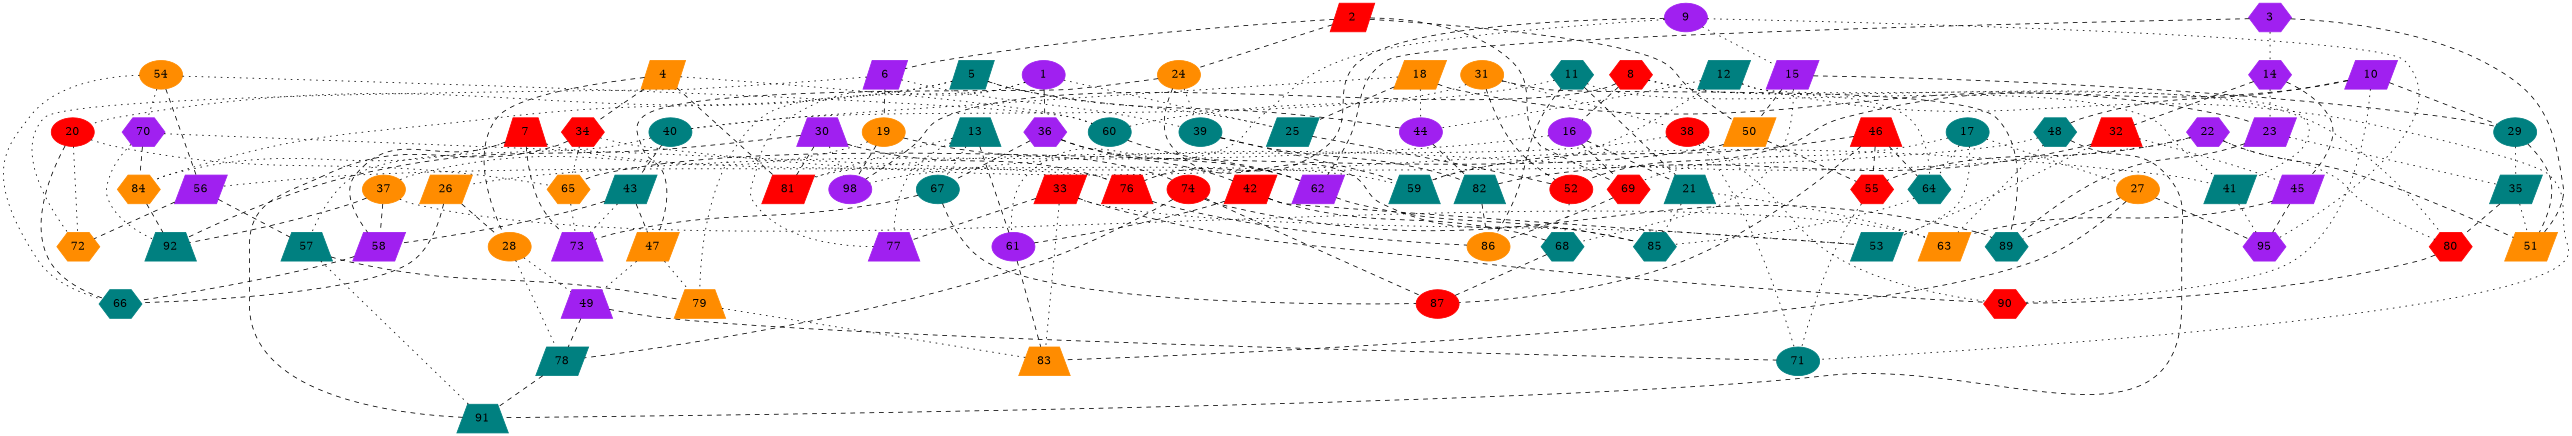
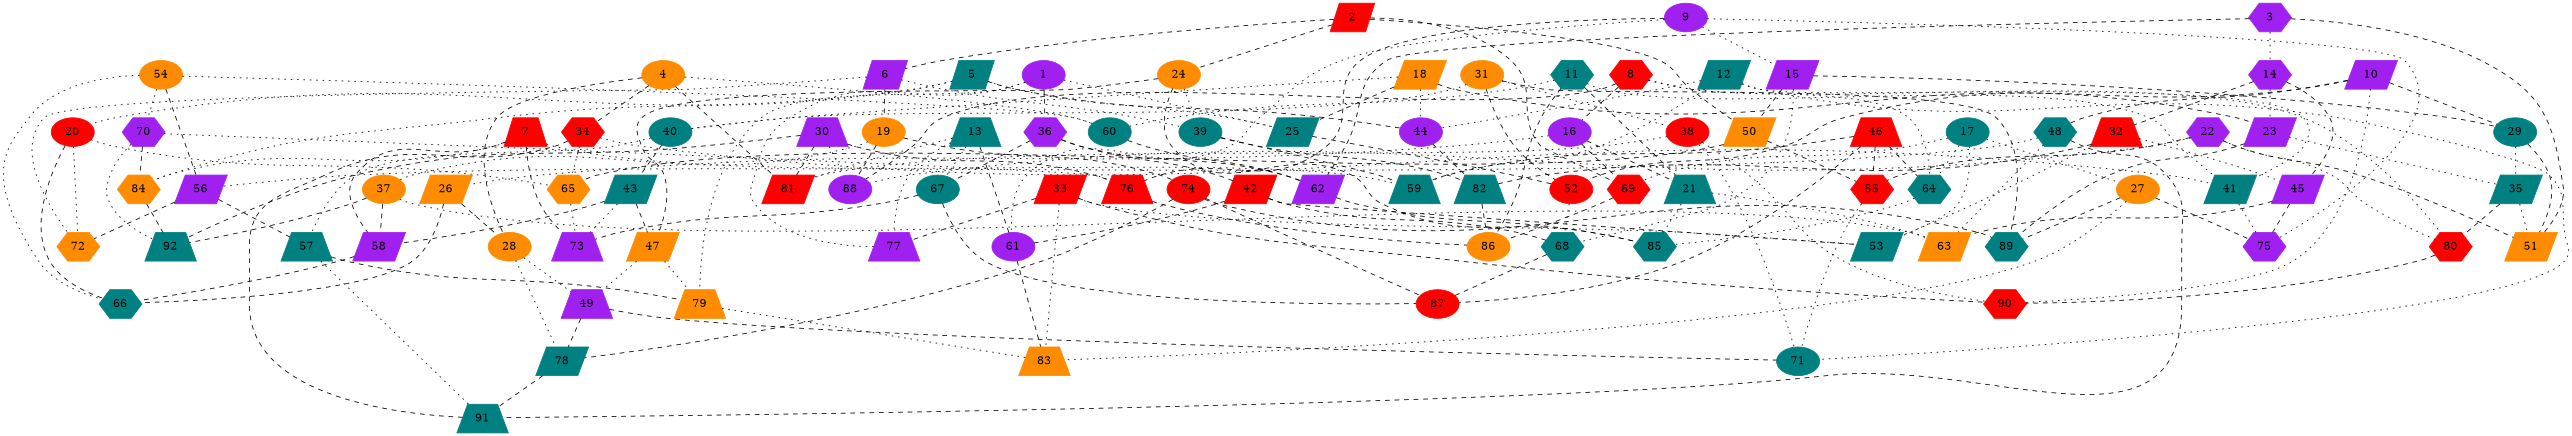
node "4": shape parallelogram -> ellipse
node "98": label "98" -> "88"
node "95": label "95" -> "75"
edge "27" -- "83": style dashed -> dotted
